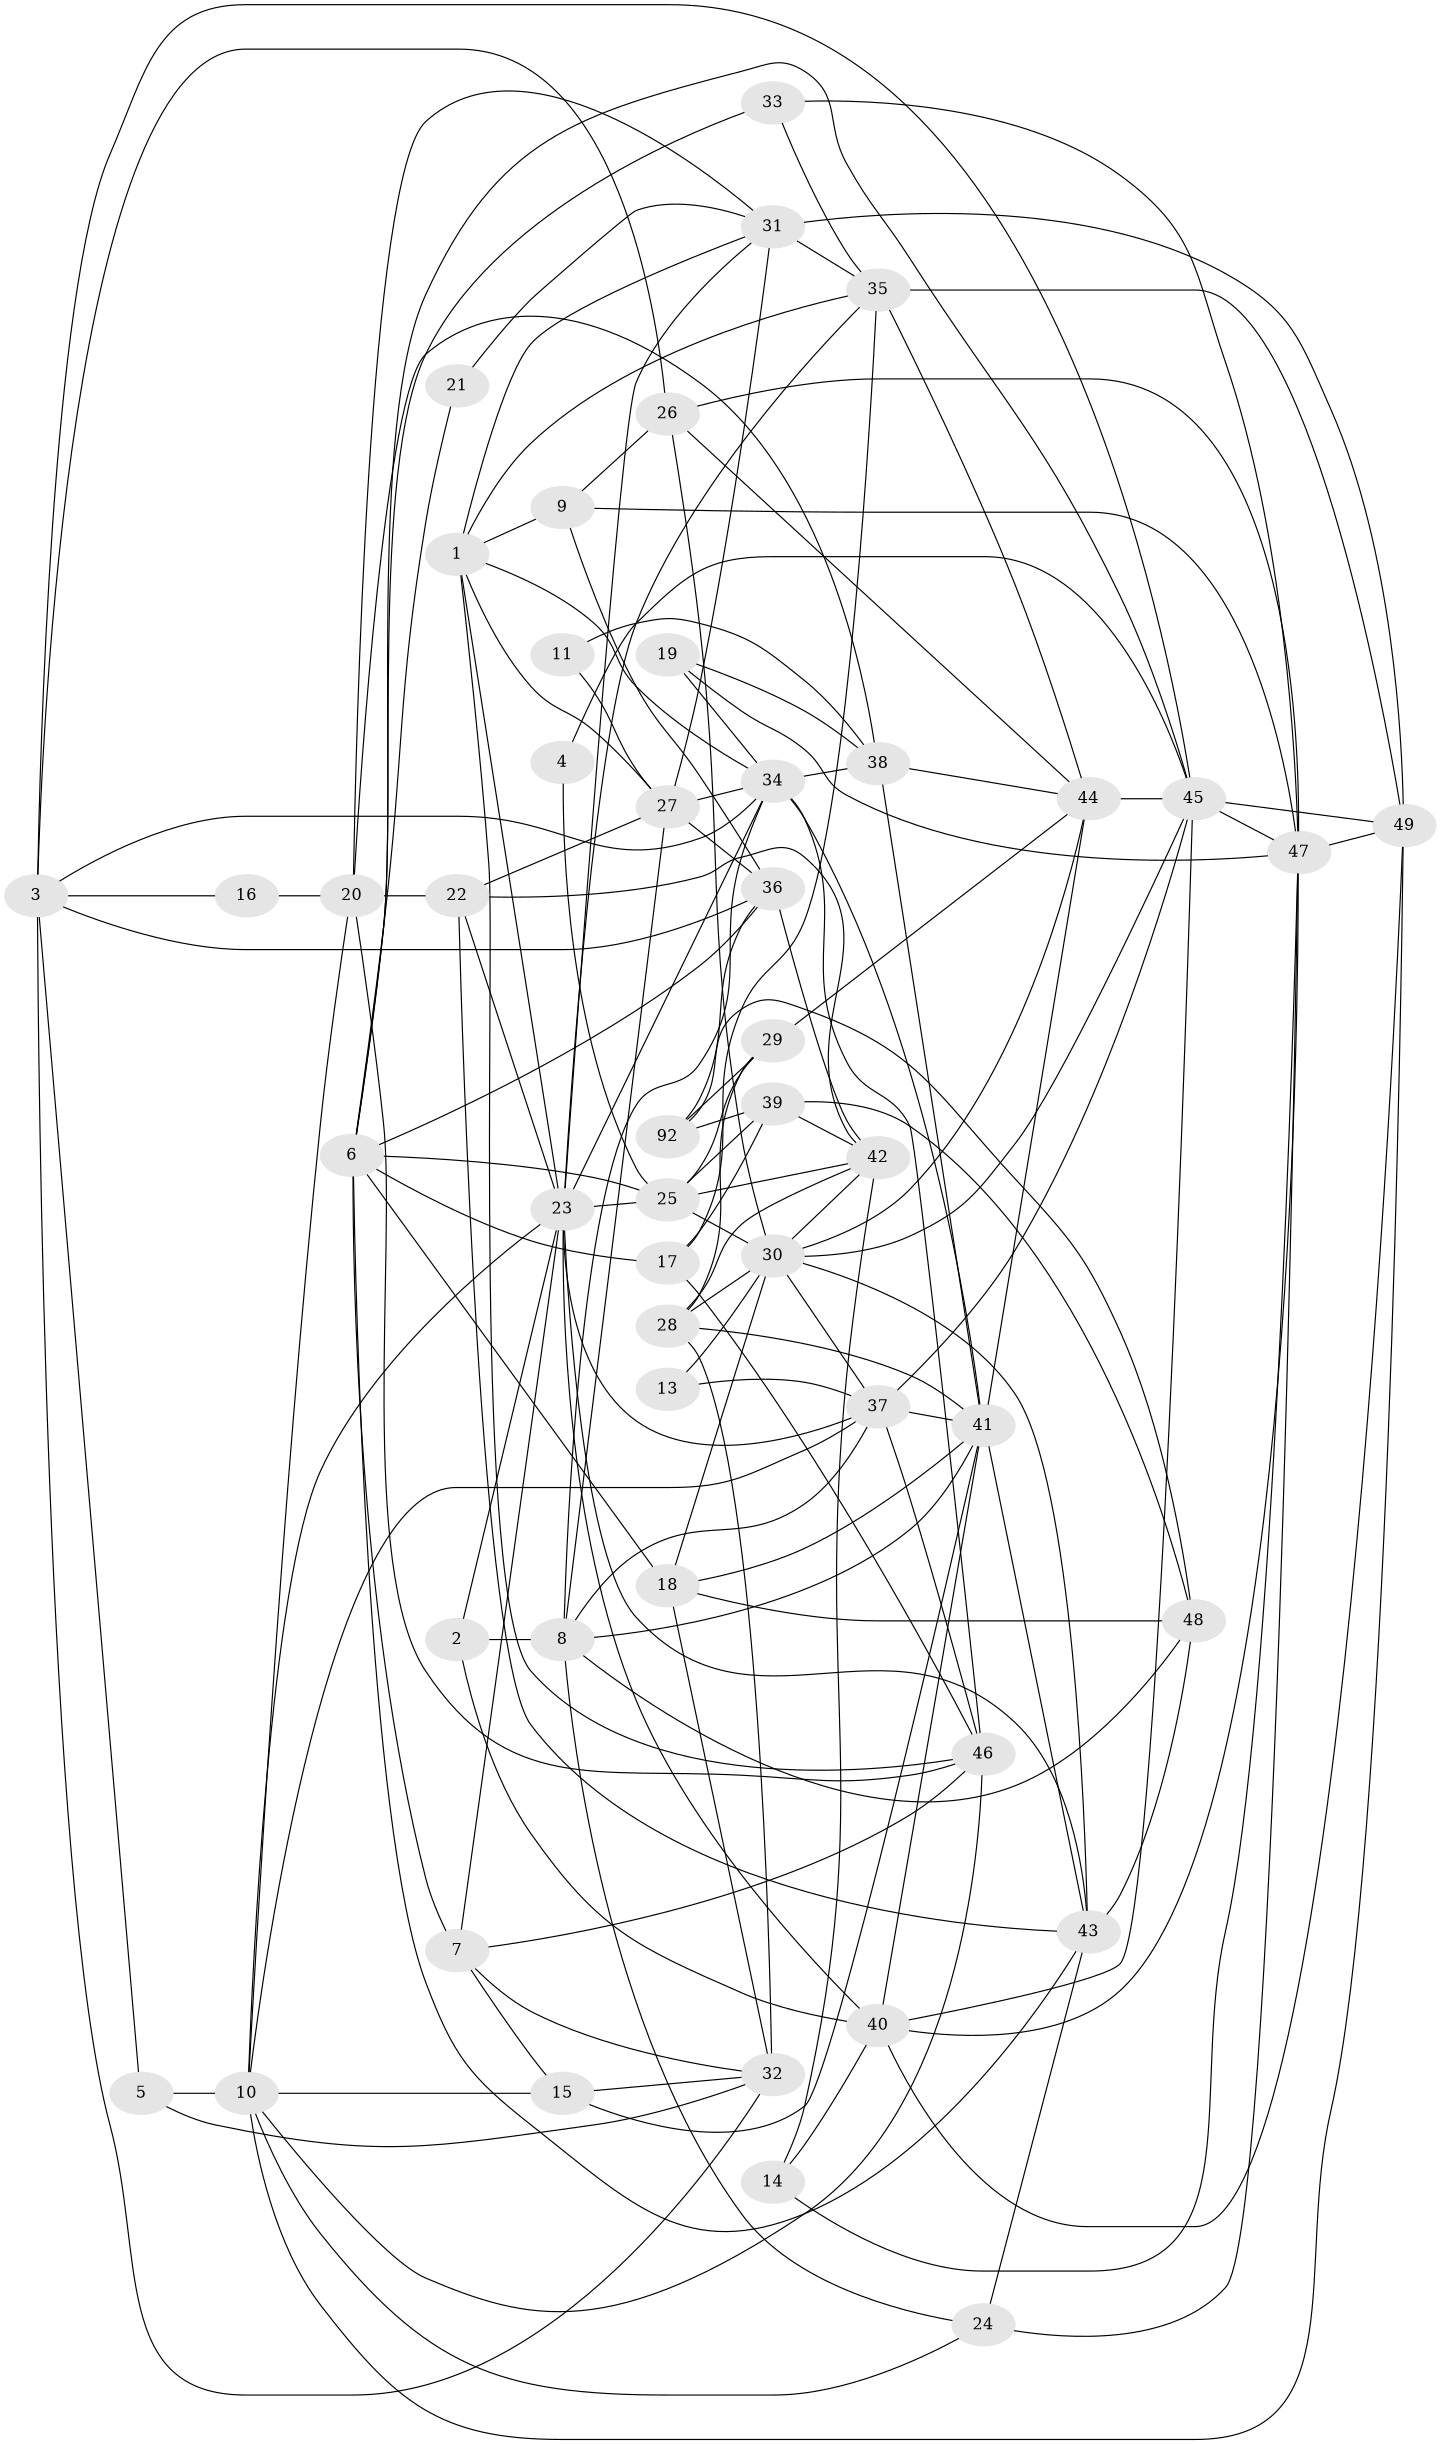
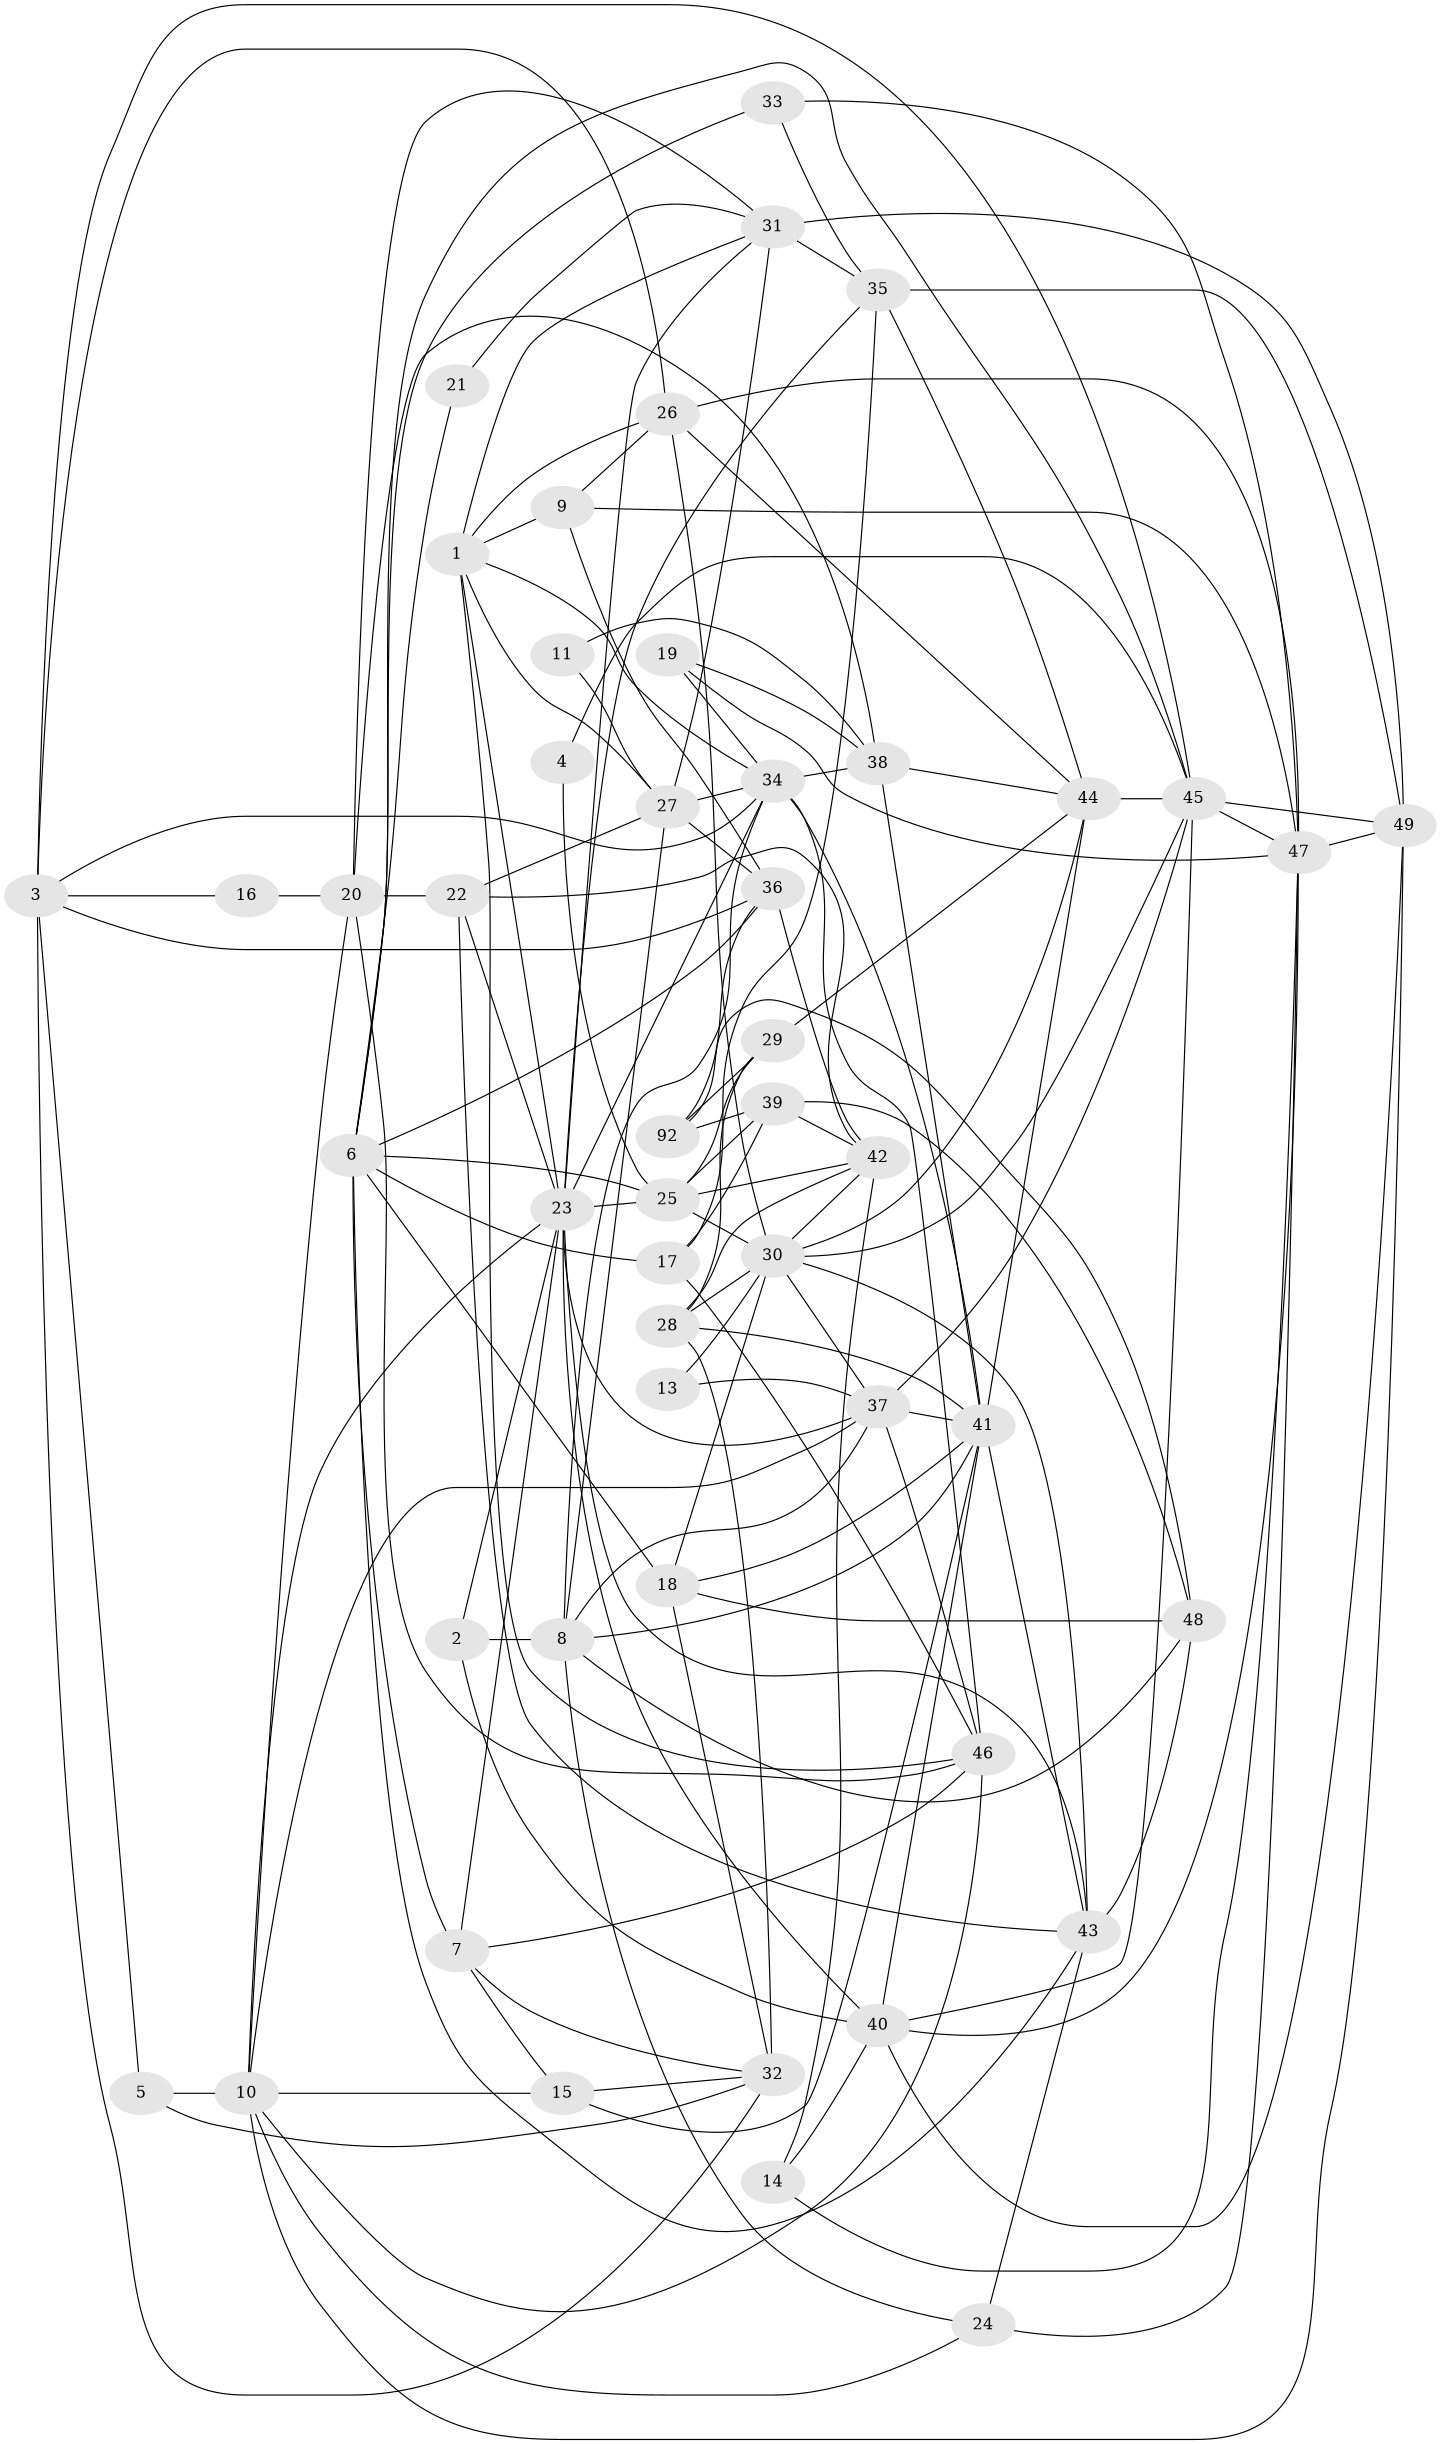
edge "35" -- "1": now "26" -- "1"
